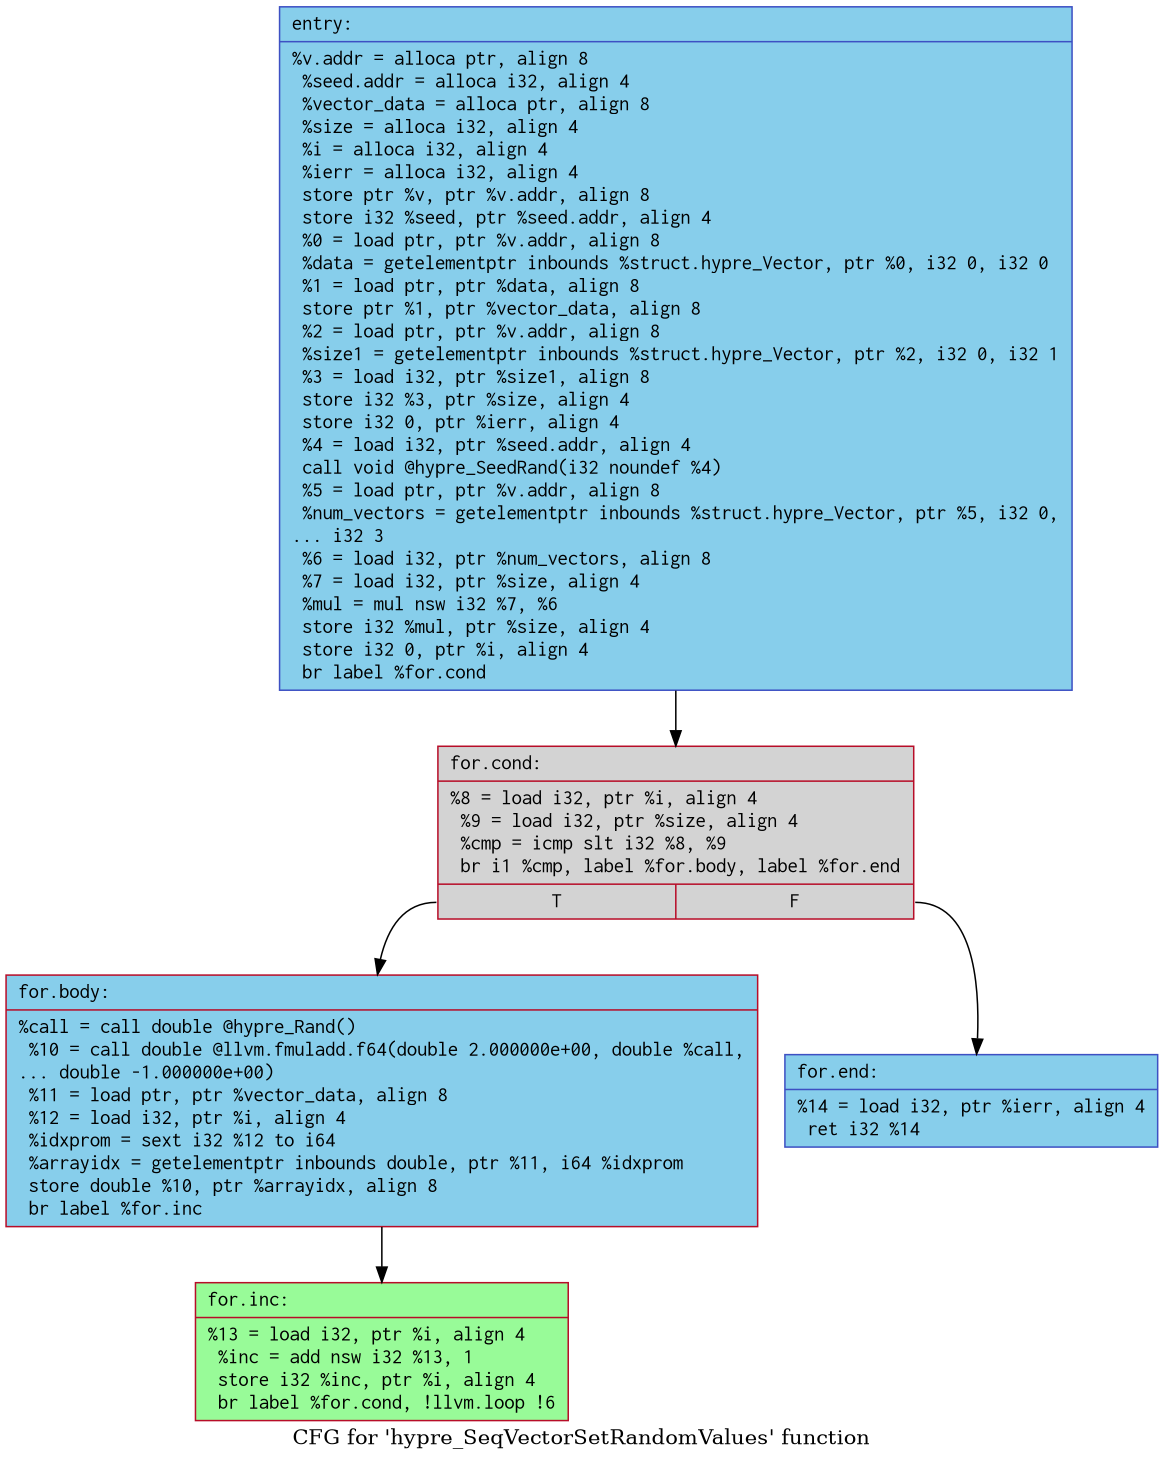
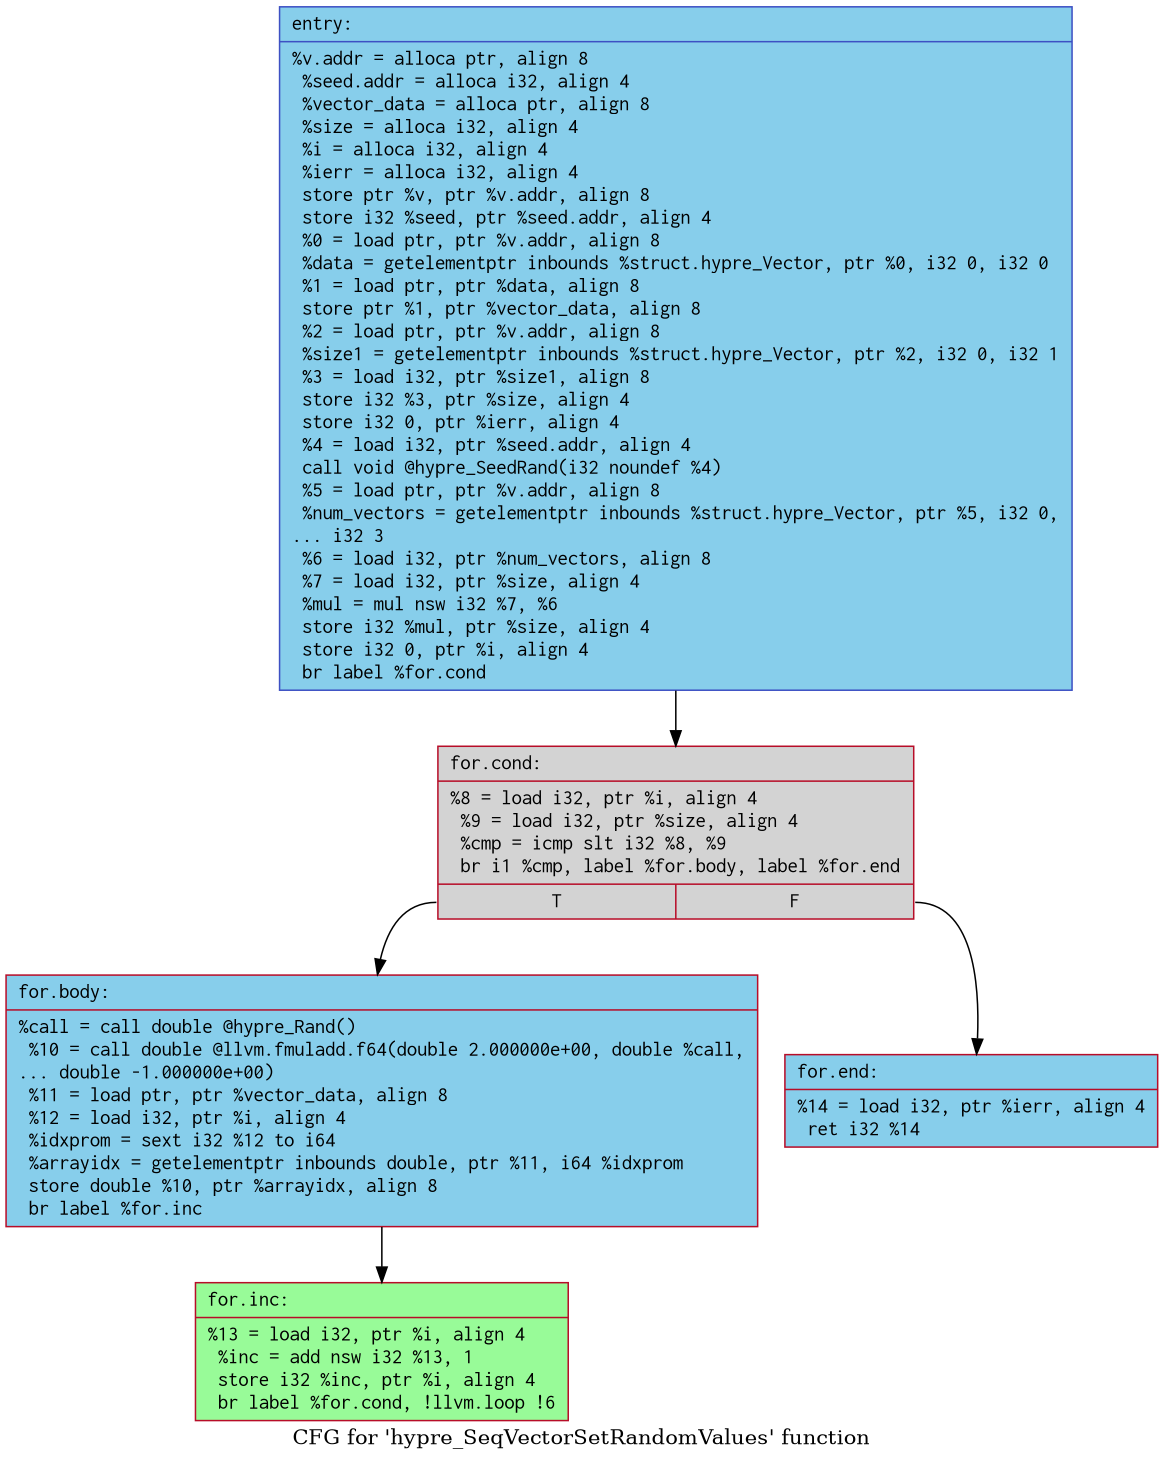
node "for.end:": color #3d50c3ff -> #b70d28ff
